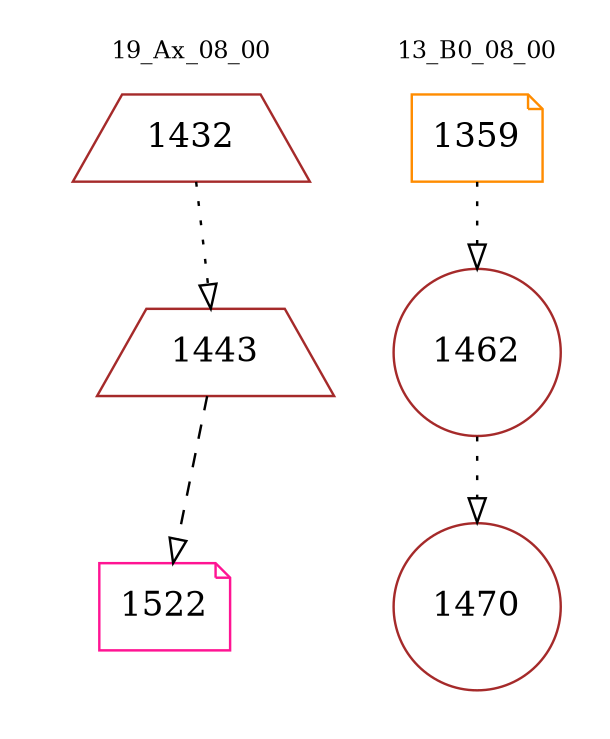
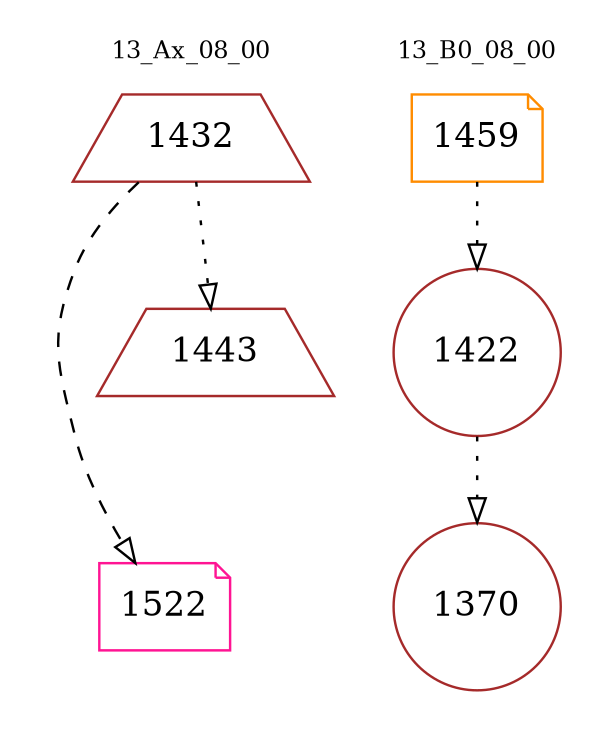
cluster "19_Ax_08_00": label "19_Ax_08_00" -> "13_Ax_08_00"
node "1359": label "1359" -> "1459"
node "1462": label "1462" -> "1422"
edge "1443" -> "1522": now "1432" -> "1522"
node "1470": label "1470" -> "1370"
